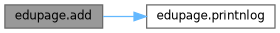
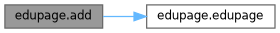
node "edupage.printnlog": label "edupage.printnlog" -> "edupage.edupage"
